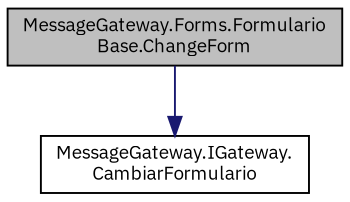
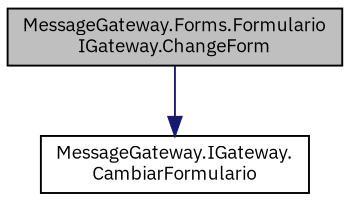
node "MessageGateway.Forms.Formulario Base.ChangeForm": label "MessageGateway.Forms.Formulario Base.ChangeForm" -> "MessageGateway.Forms.Formulario IGateway.ChangeForm"
